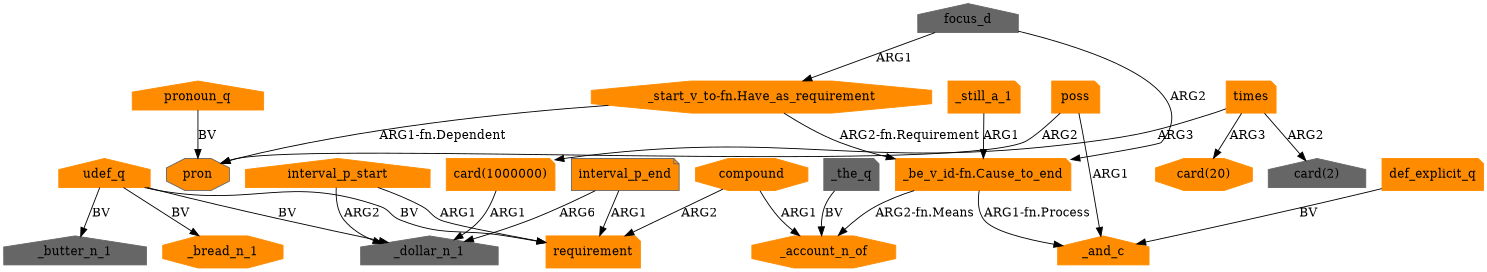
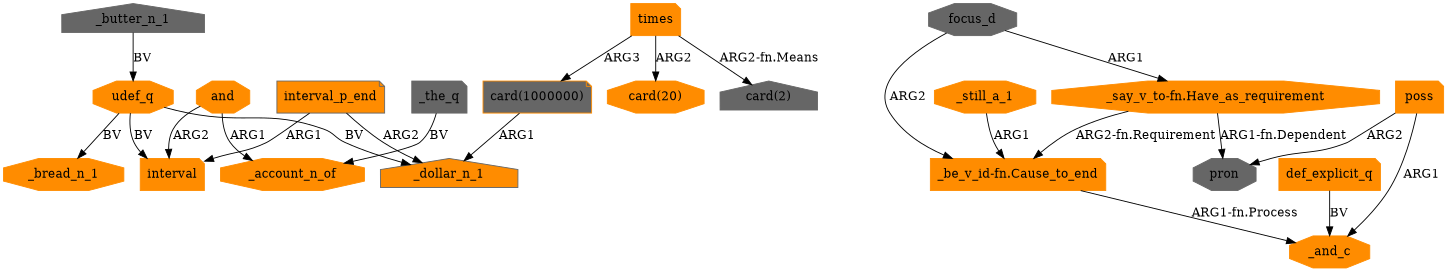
node "focus_d": shape house -> octagon
node "pronoun_q": removed
node "_start_v_to-fn.Have_as_requirement": label "_start_v_to-fn.Have_as_requirement" -> "_say_v_to-fn.Have_as_requirement"
node "_still_a_1": shape note -> octagon
edge "times" -> "card(20)": label "ARG3" -> "ARG2"
edge "times" -> "card(2)": label "ARG2" -> "ARG2-fn.Means"
node "udef_q": shape house -> octagon
node "pron": fillcolor darkorange -> gray40
node "interval_p_start": removed
node "card(1000000)": fillcolor darkorange -> gray40
node "compound": label "compound" -> "and"
edge "_be_v_id-fn.Cause_to_end" -> "_account_n_of": removed, label "ARG2-fn.Means"
edge "udef_q" -> "_butter_n_1": reversed
edge "interval_p_end" -> "_dollar_n_1": label "ARG6" -> "ARG2"
node "_dollar_n_1": fillcolor gray40 -> darkorange
node "requirement": label "requirement" -> "interval"
node "_and_c": shape house -> octagon
